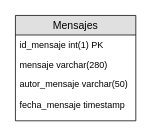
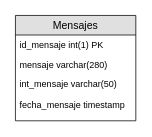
node "autor_mensaje varchar(50) fecha_mensaje timestamp": label "autor_mensaje varchar(50) fecha_mensaje timestamp" -> "int_mensaje varchar(50) fecha_mensaje timestamp"
